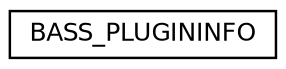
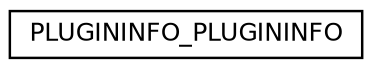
node "BASS_PLUGININFO": label "BASS_PLUGININFO" -> "PLUGININFO_PLUGININFO"
